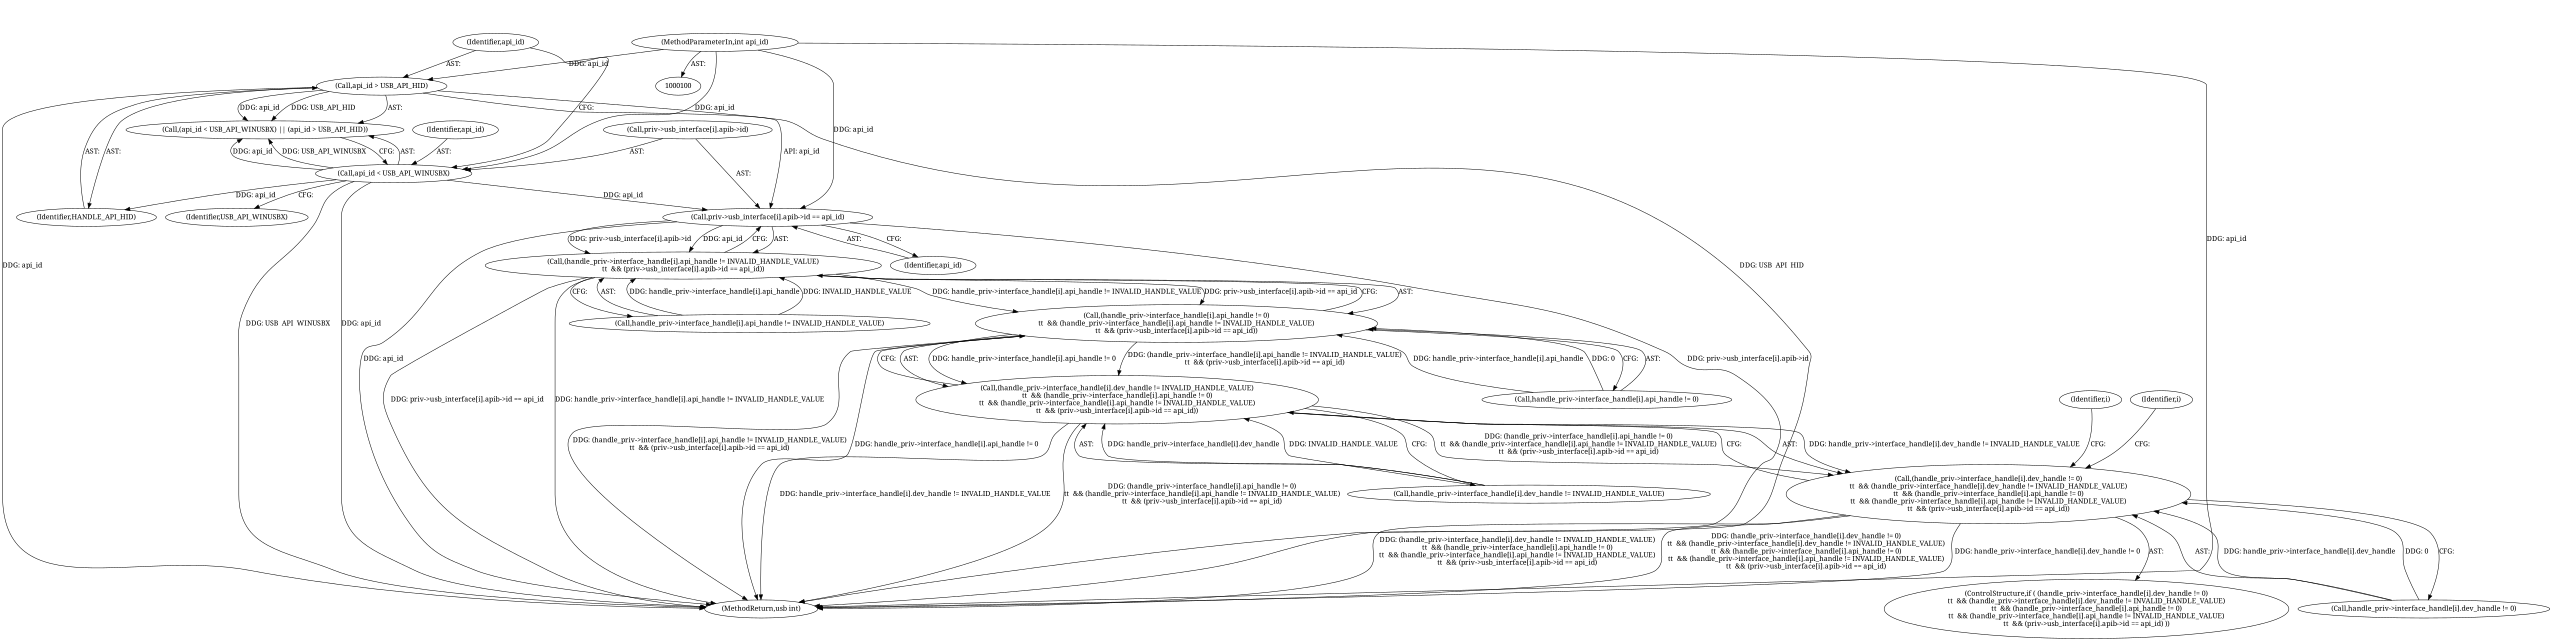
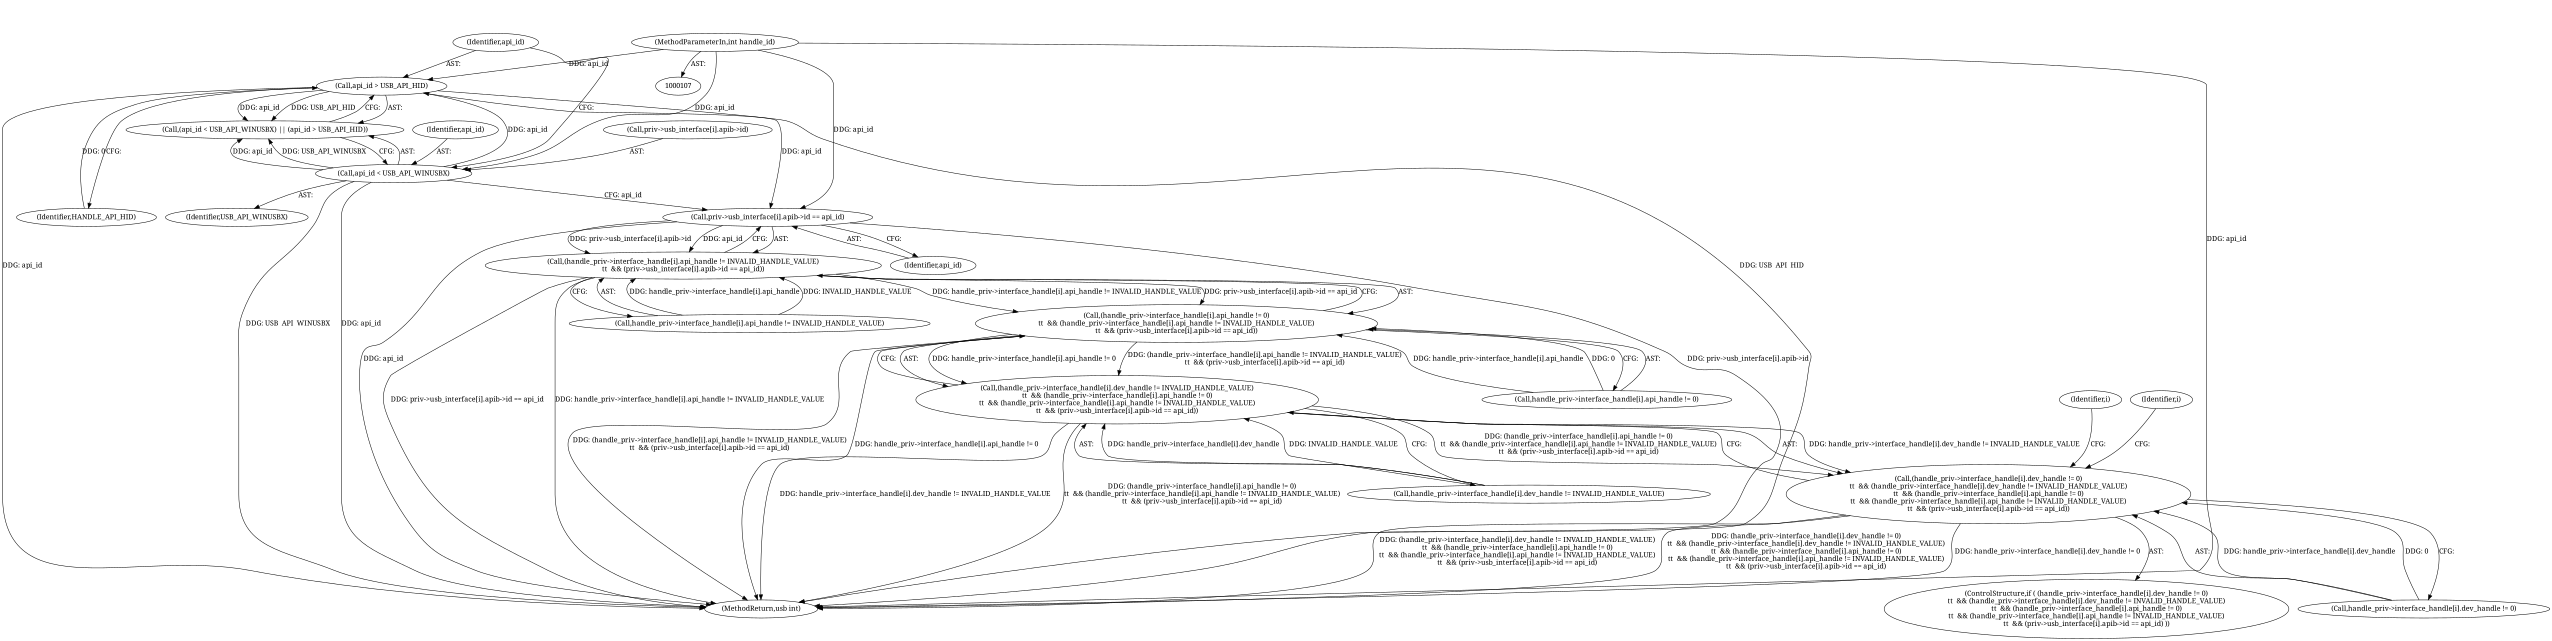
node "(MethodParameterIn,int api_id)": label "(MethodParameterIn,int api_id)" -> "(MethodParameterIn,int handle_id)"
node "1000100": label "1000100" -> "1000107"
edge "(Call,(api_id < USB_API_WINUSBX) || (api_id > USB_API_HID))" -> "(Call,api_id > USB_API_HID)": added, label "CFG:"
edge "(Identifier,HANDLE_API_HID)" -> "(Call,api_id > USB_API_HID)": label "AST: " -> "DDG: 0"
edge "(Call,api_id > USB_API_HID)" -> "(Identifier,HANDLE_API_HID)": label "AST: " -> "CFG: "
edge "(Call,api_id > USB_API_HID)" -> "(Call,priv->usb_interface[i].apib->id == api_id)": label "API: api_id" -> "DDG: api_id"
edge "(Call,priv->usb_interface[i].apib->id)" -> "(Call,priv->usb_interface[i].apib->id == api_id)": removed, label "AST:"
edge "(Call,api_id < USB_API_WINUSBX)" -> "(Identifier,HANDLE_API_HID)": now "(Call,api_id < USB_API_WINUSBX)" -> "(Call,api_id > USB_API_HID)"
edge "(Call,api_id < USB_API_WINUSBX)" -> "(Identifier,USB_API_WINUSBX)": label "CFG: " -> "AST: "
edge "(Call,api_id < USB_API_WINUSBX)" -> "(Call,priv->usb_interface[i].apib->id == api_id)": label "DDG: api_id" -> "CFG: api_id"
